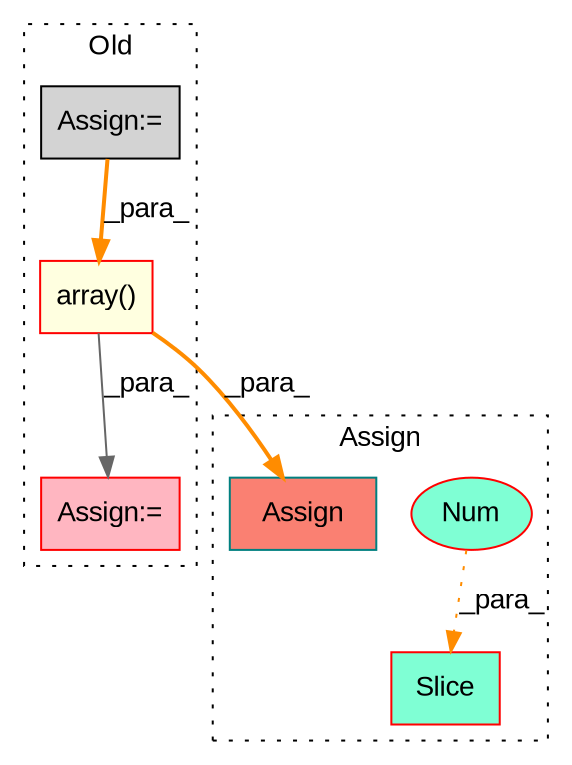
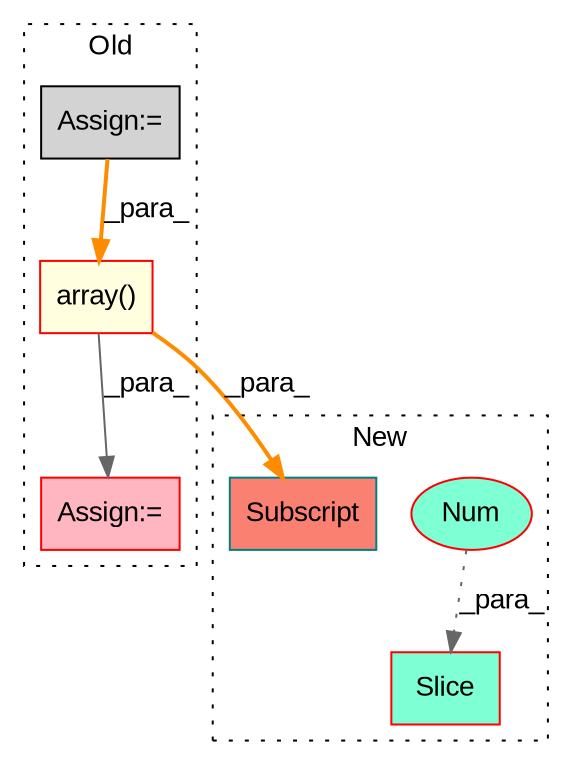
cluster "Assign": label "Assign" -> "New"
node "Assign": label "Assign" -> "Subscript"
edge "Num" -> "Slice": color darkorange -> gray40
